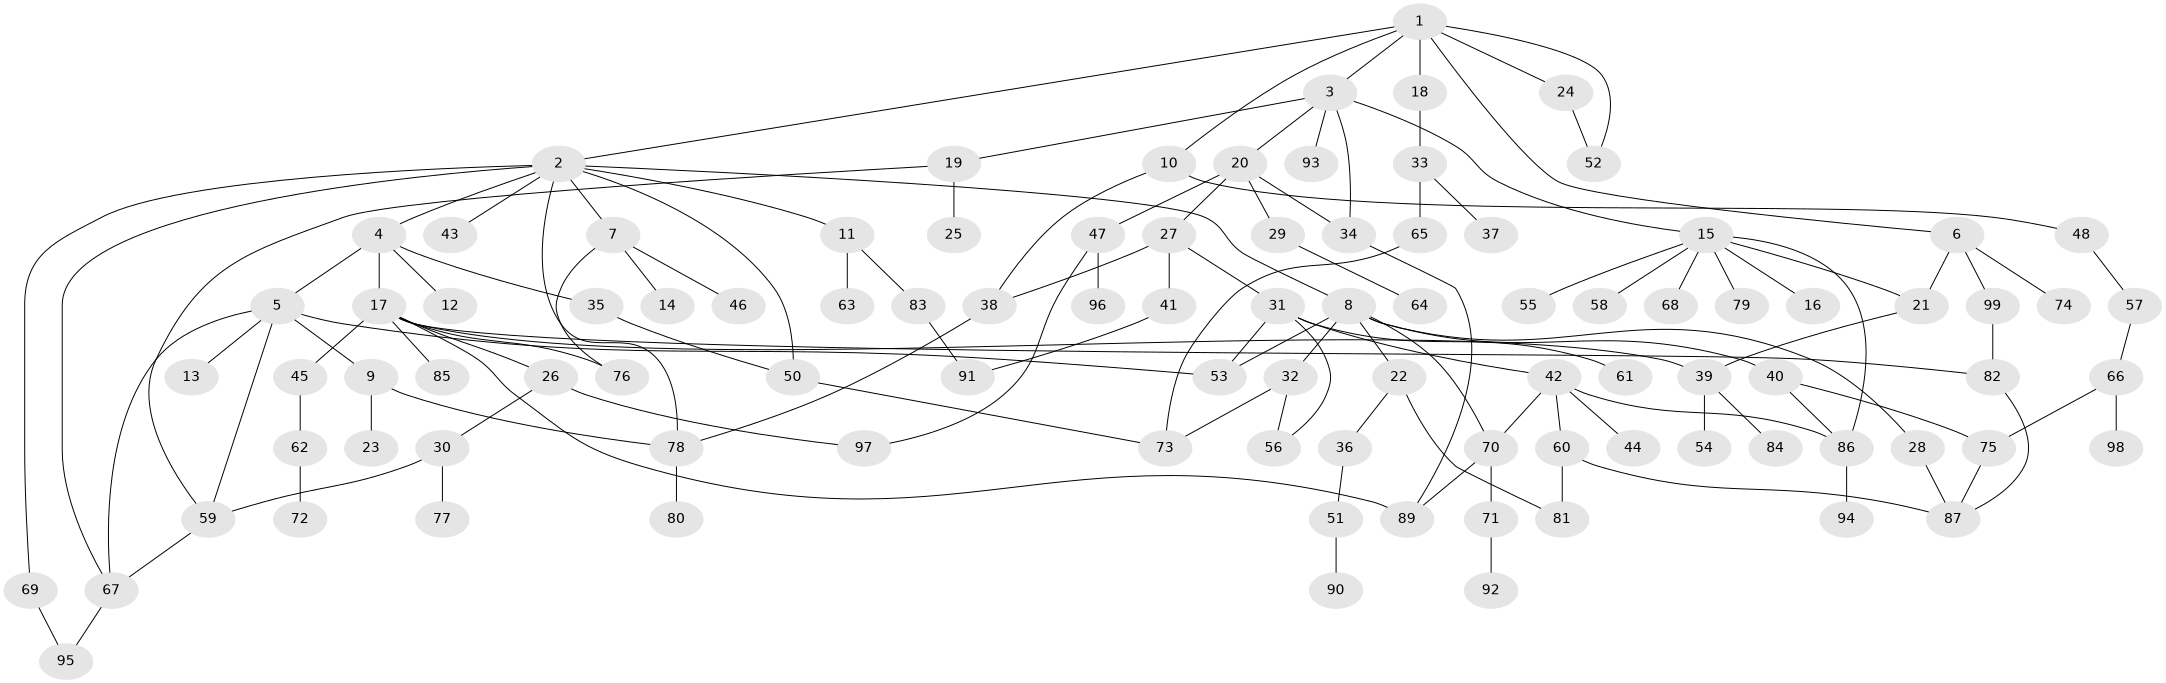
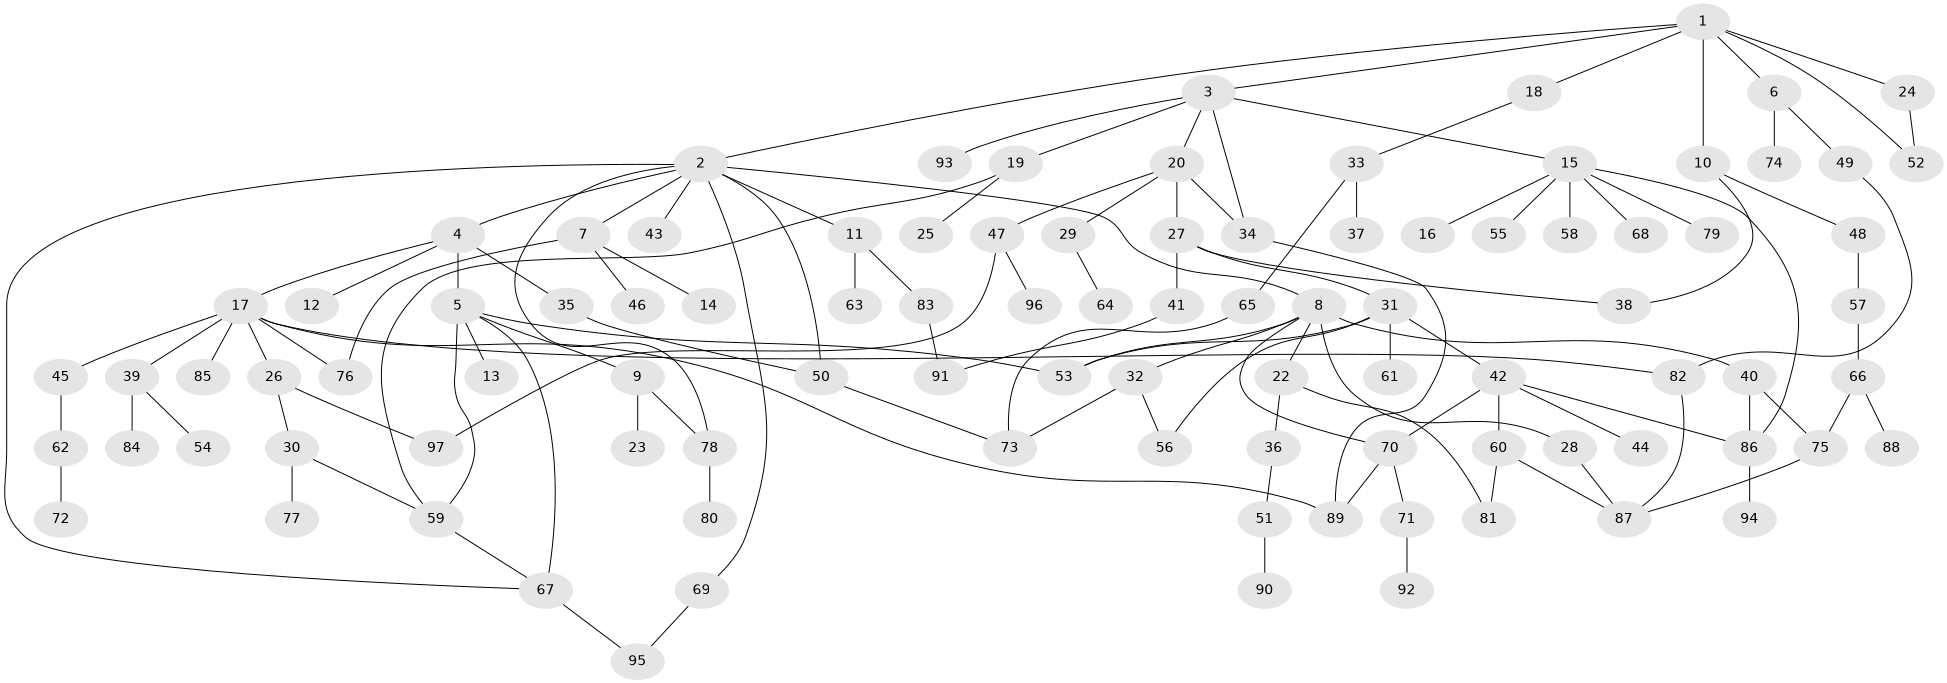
node "21": removed
node "99": label "99" -> "49"
edge "38" -- "78": removed
node "98": label "98" -> "88"
